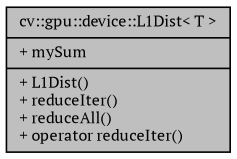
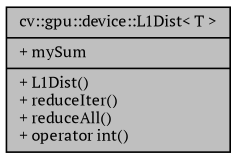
node "cv::gpu::device::L1Dist< T >": text "+ operator reduceIter()" -> "+ operator int()"
